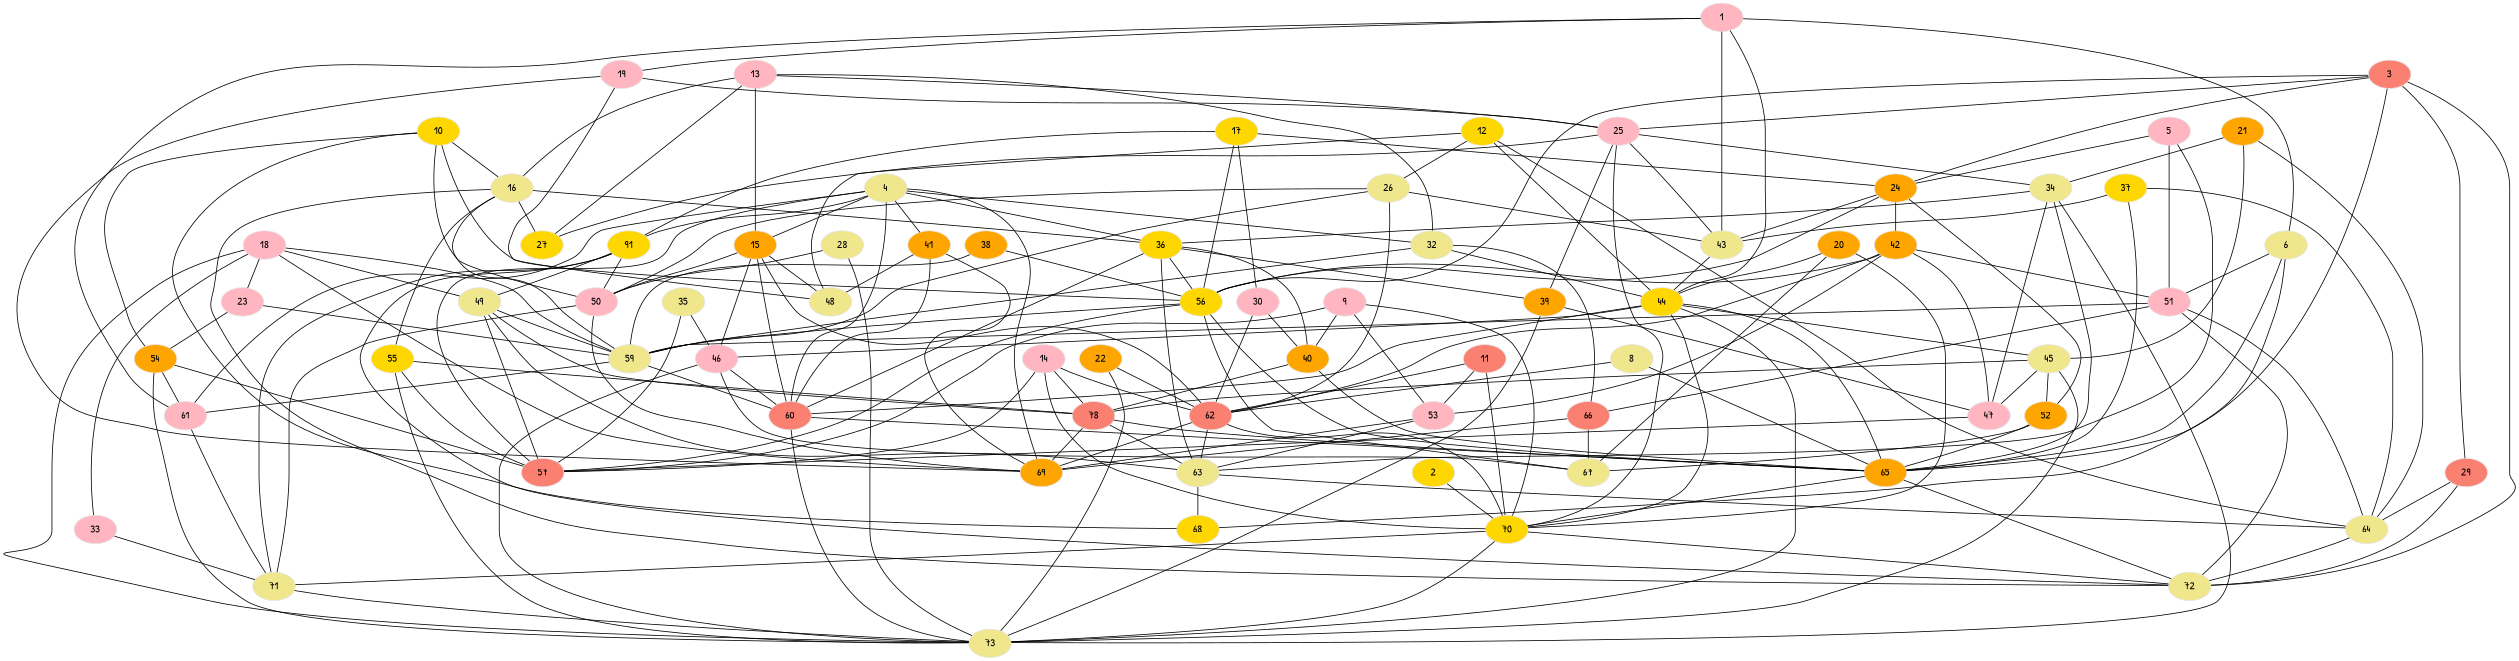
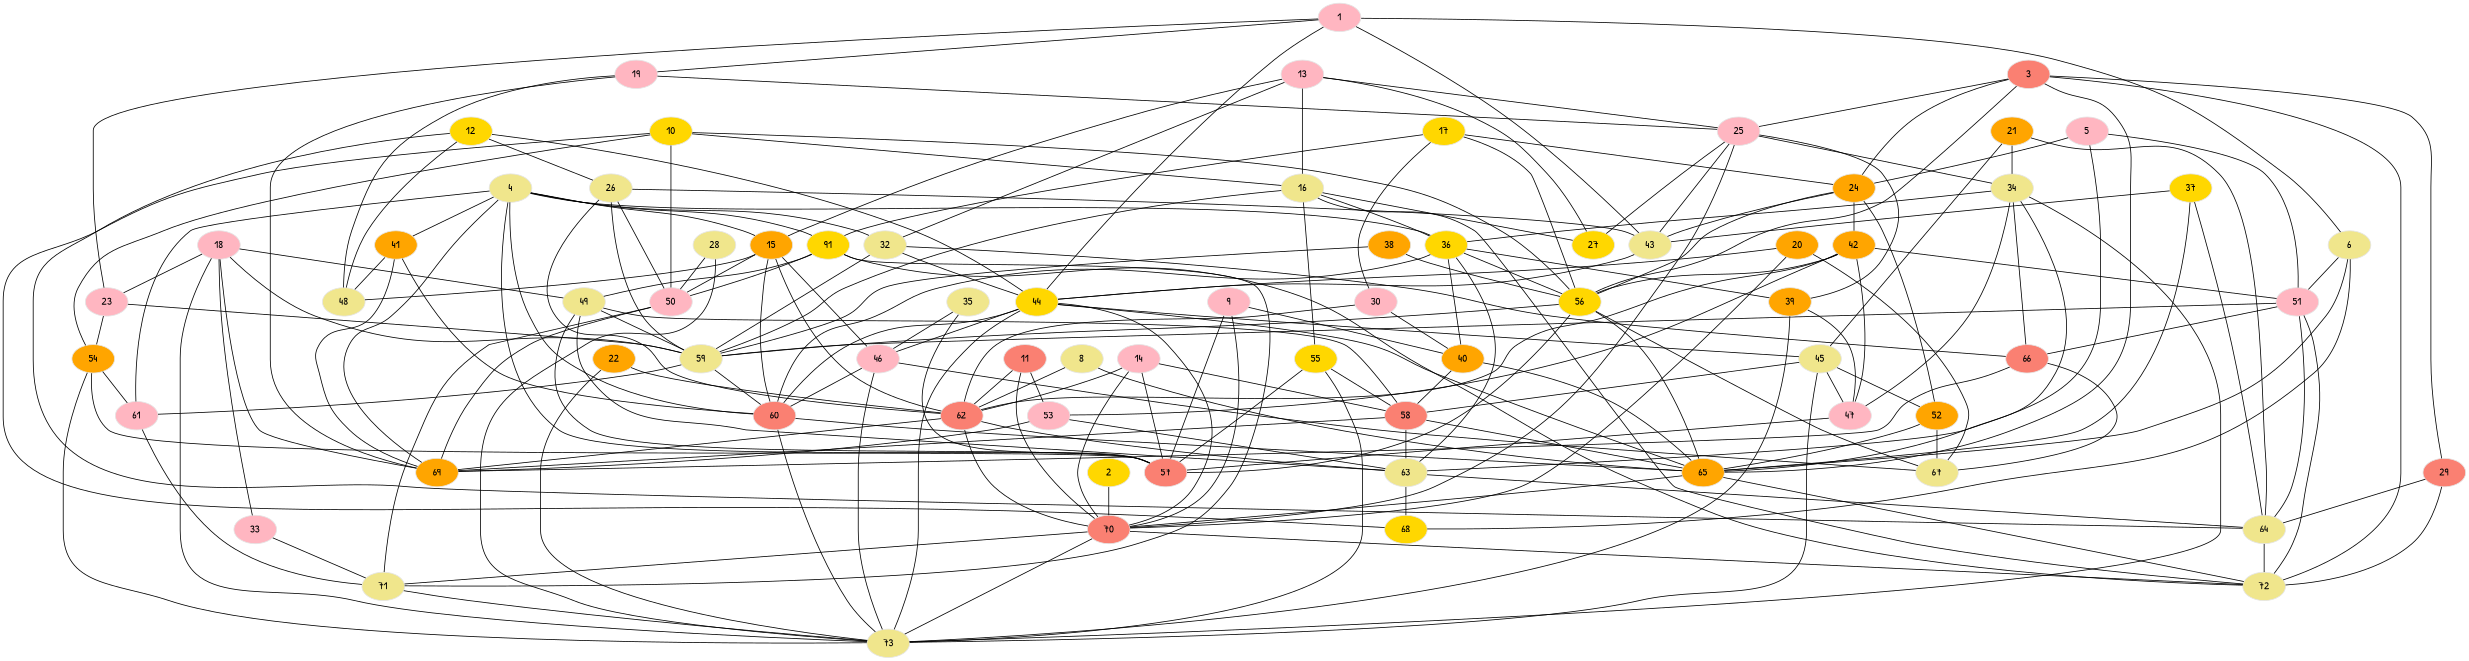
edge "1" -- "61": now "1" -- "23"
edge "34" -- "66": added
edge "9" -- "53": removed
node "78": label "78" -> "58"
node "70": fillcolor gold -> salmon
